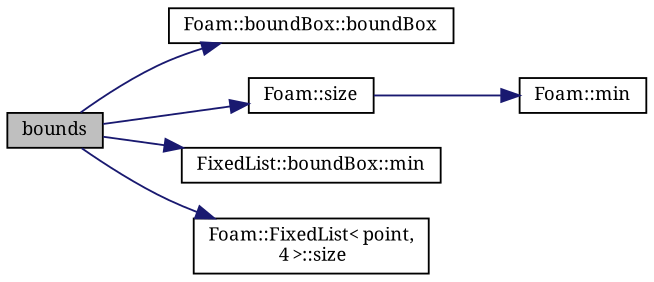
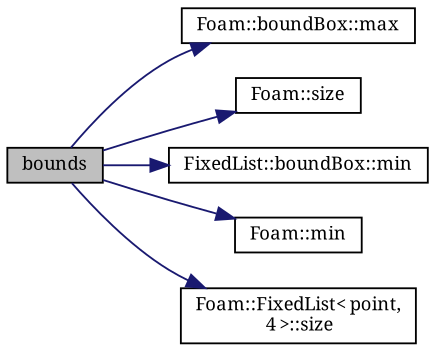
node "Foam::boundBox::boundBox": label "Foam::boundBox::boundBox" -> "Foam::boundBox::max"
edge "Foam::size" -> "Foam::min": now "bounds" -> "Foam::min"
